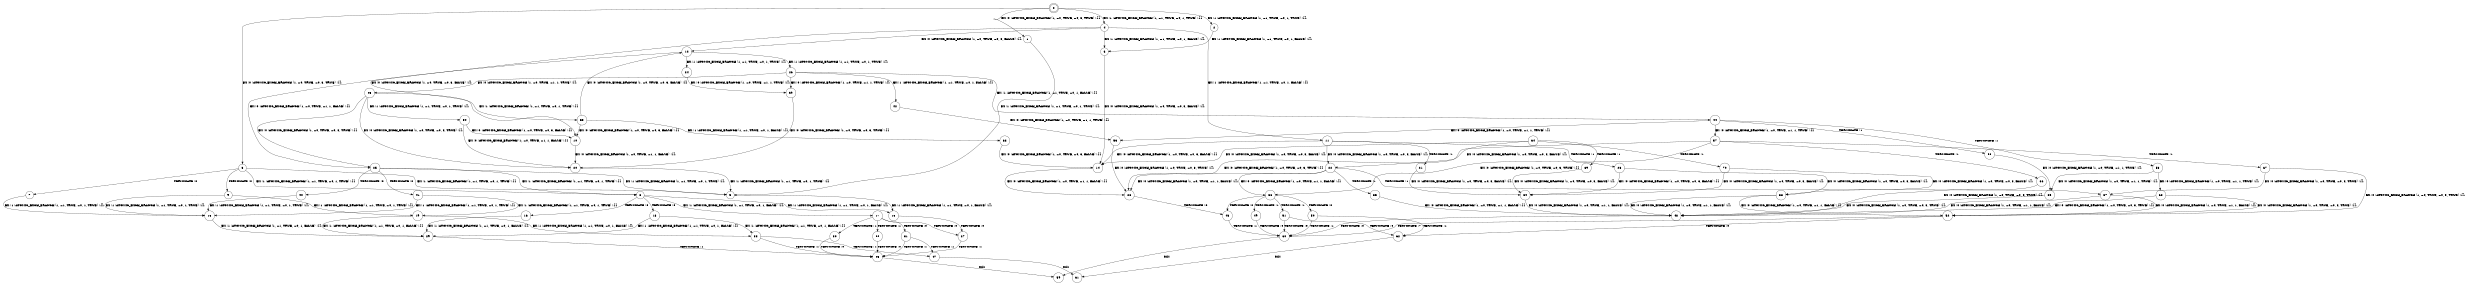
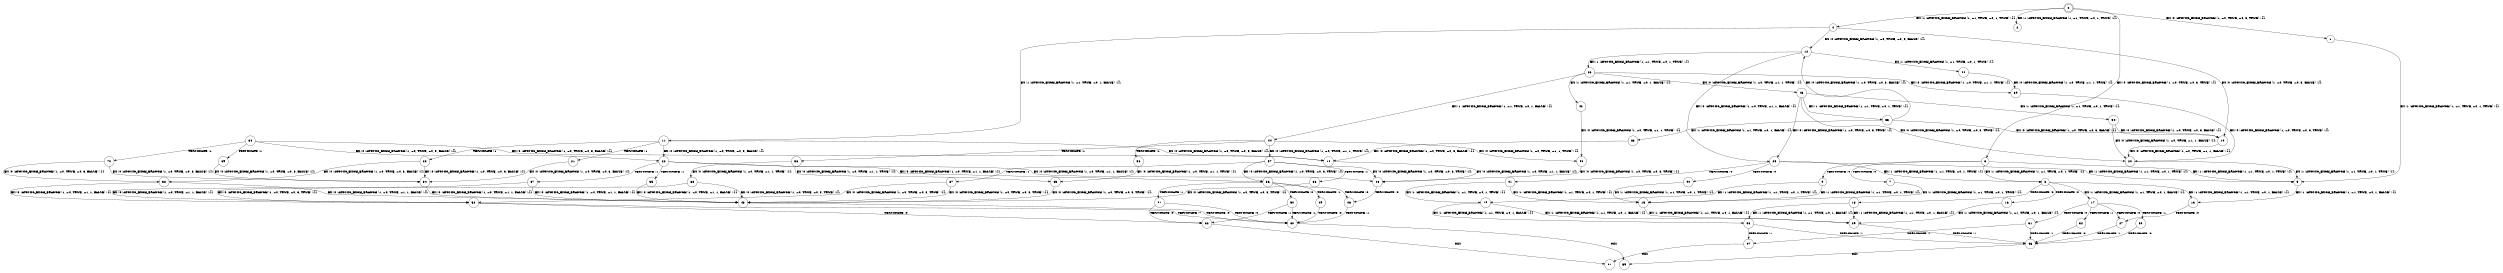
node "6": removed
edge "67" -> "37": now "67" -> "48"
